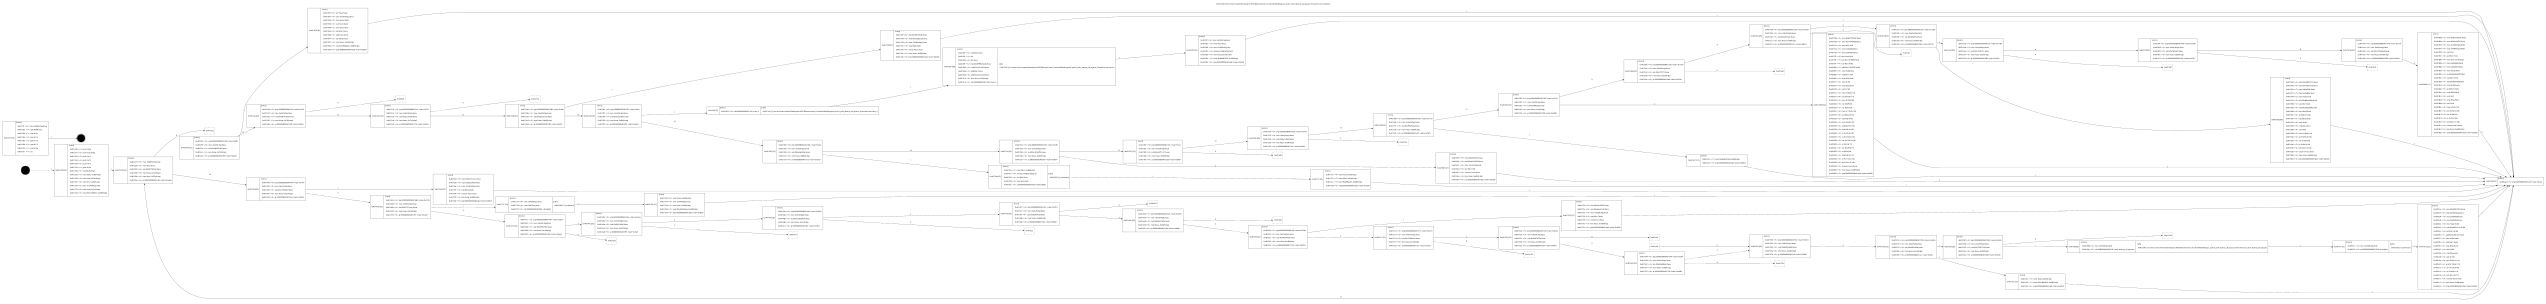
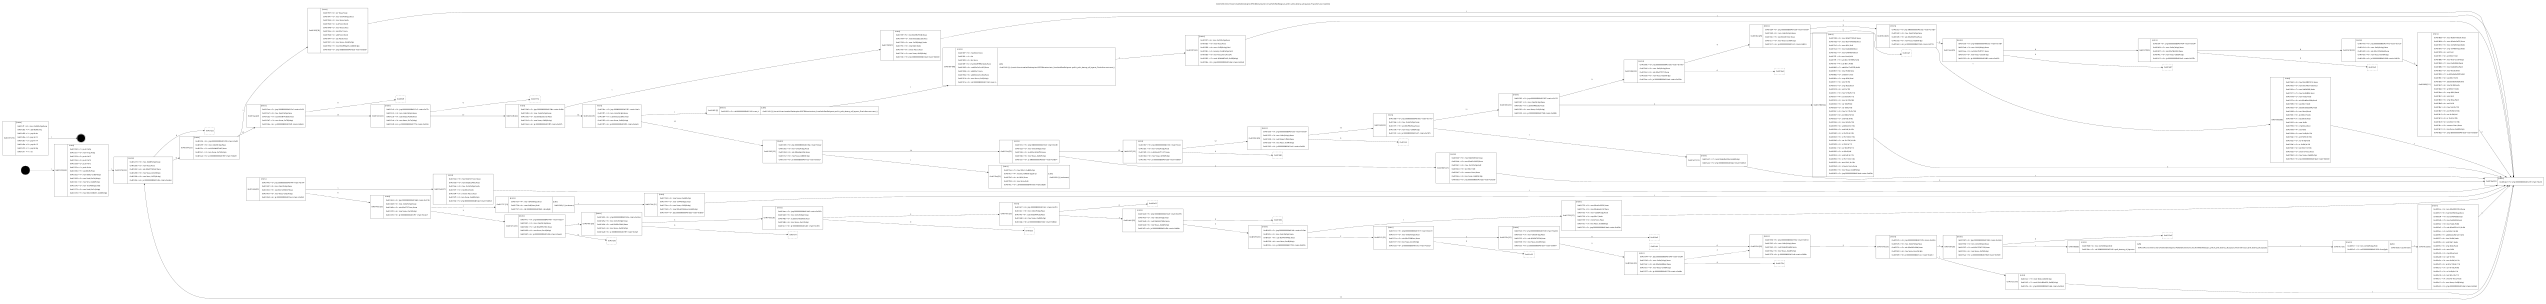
node "0x4017c1 [23]": removed
edge "0x40127d [23]" -> "0x40144a [25]": now "0x40127d [23]" -> "0x401294 [22]"
